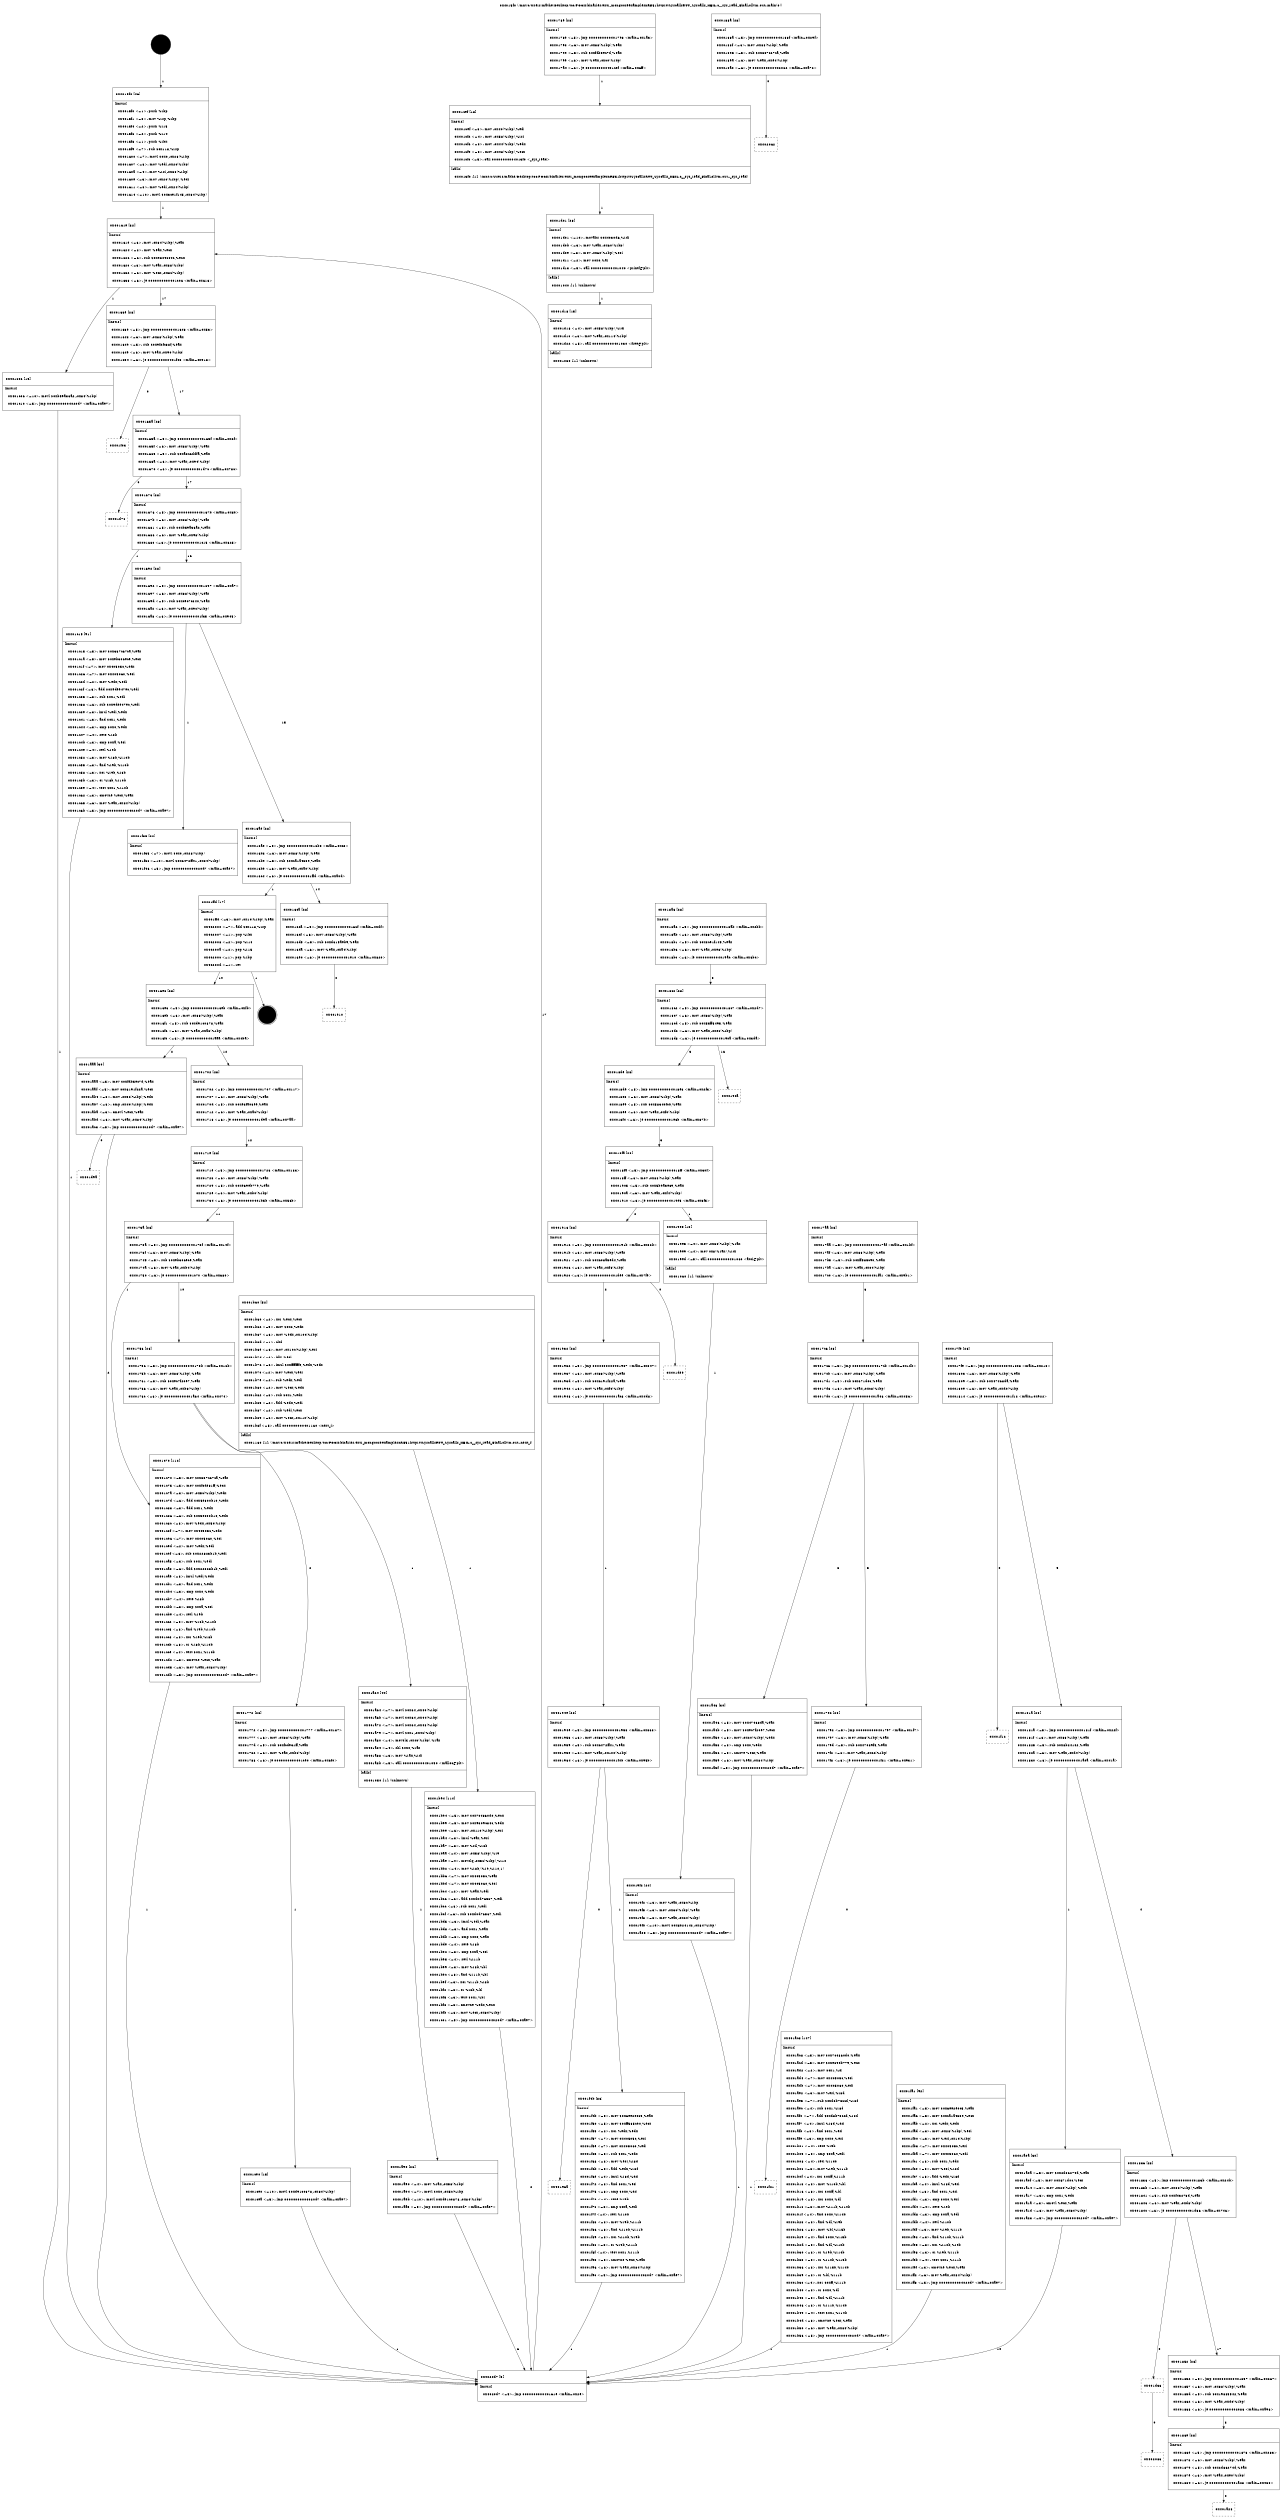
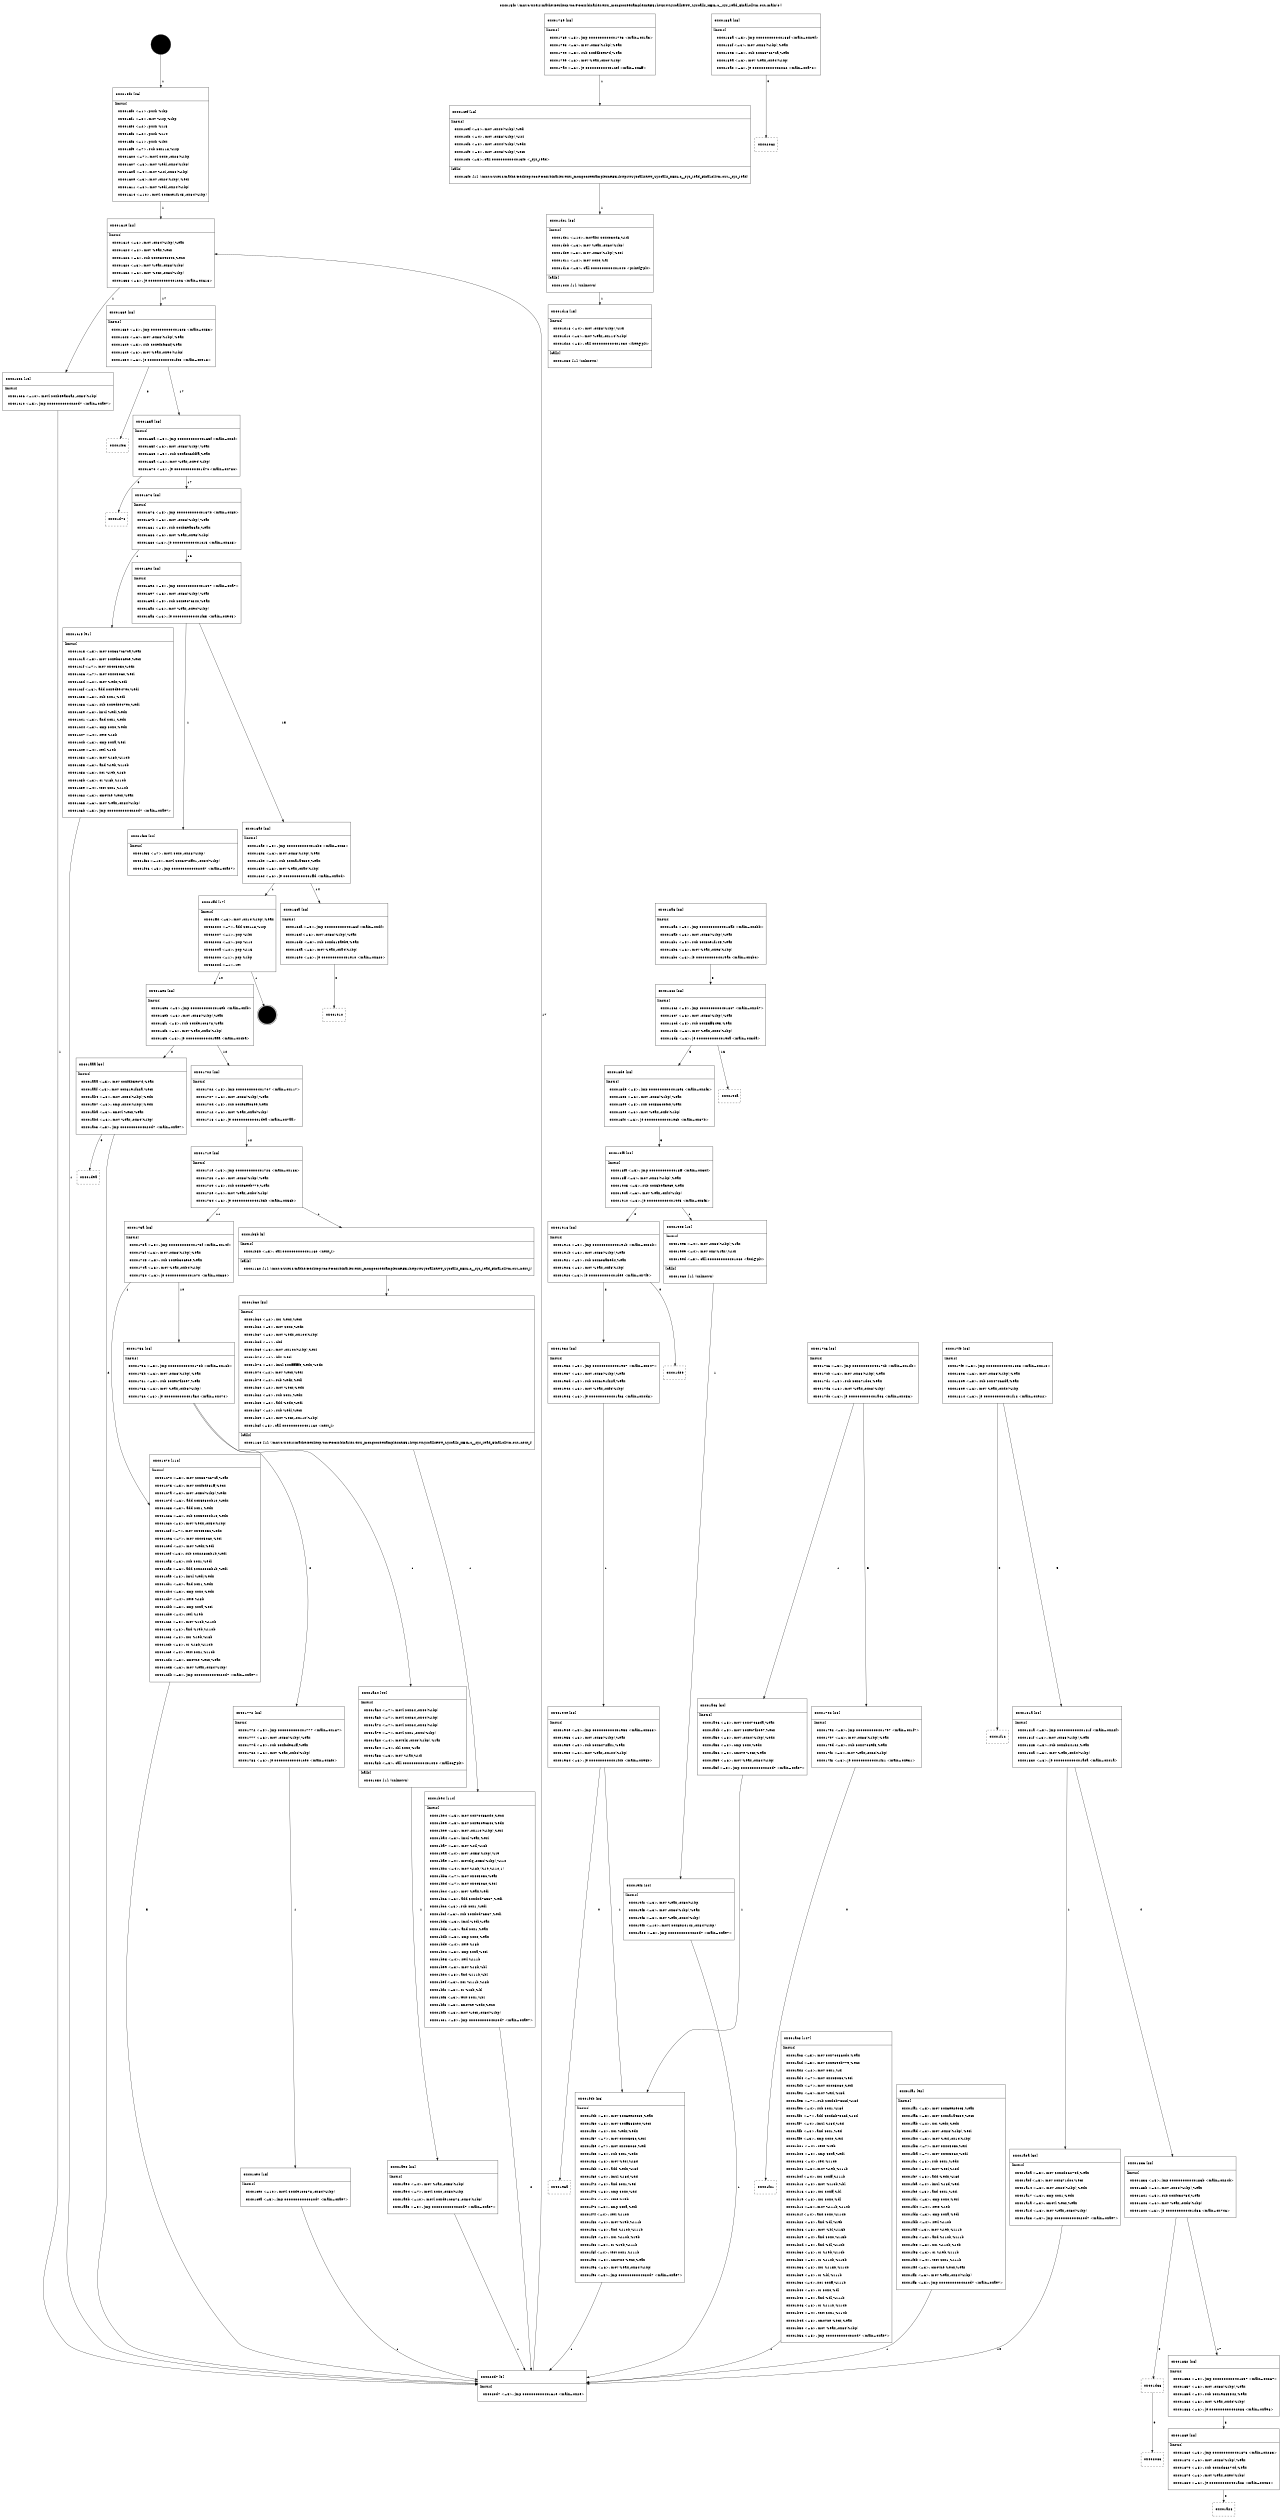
node "0x401b5b [5]": added
node "0x4017aa [28]": removed
edge "0x4017c6 [28]" -> "0x401a46 [30]": label " 3" -> " 1"
edge "0x401c70 [112]" -> "0x4020d7 [5]": label " 1" -> " 5"
edge "0x401a46 [30]" -> "0x4020d7 [5]": now "0x401a46 [30]" -> "0x401f4b [86]"
edge "0x401a90 [26]" -> "0x4020d7 [5]": label " 6" -> " 1"
